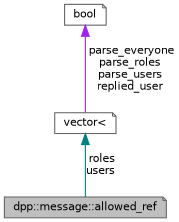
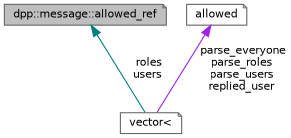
node "bool": label "bool" -> "allowed"
edge "dpp::message::allowed_ref" -> "vector<": reversed
